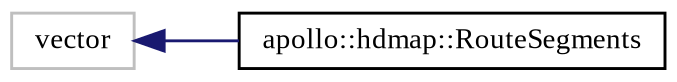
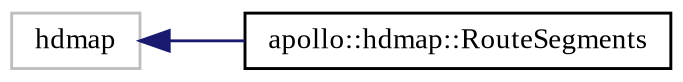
node "vector": label "vector" -> "hdmap"
